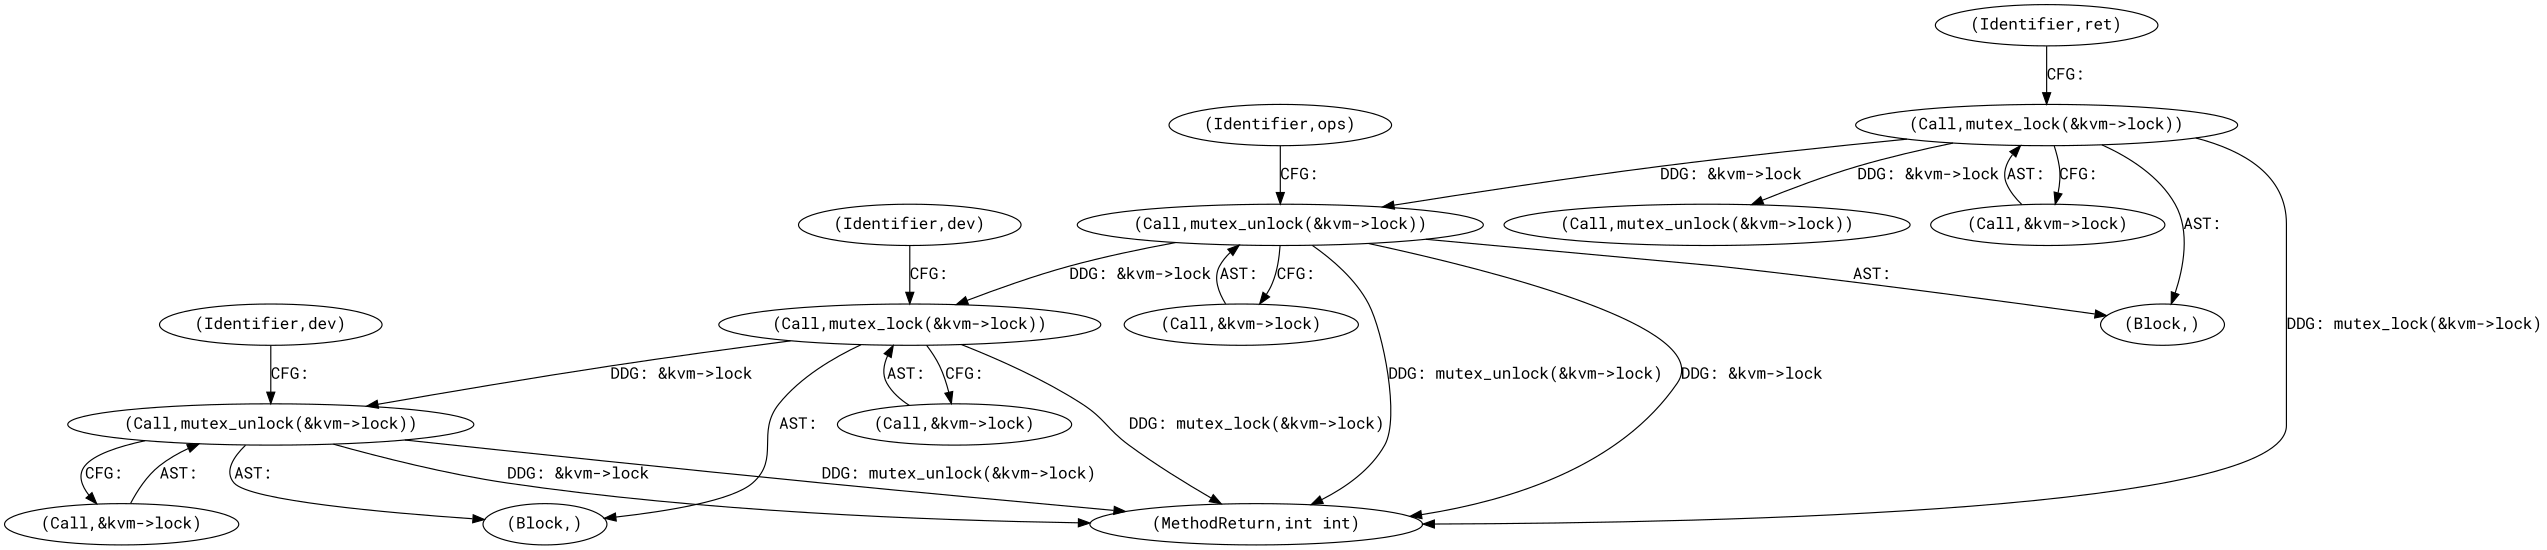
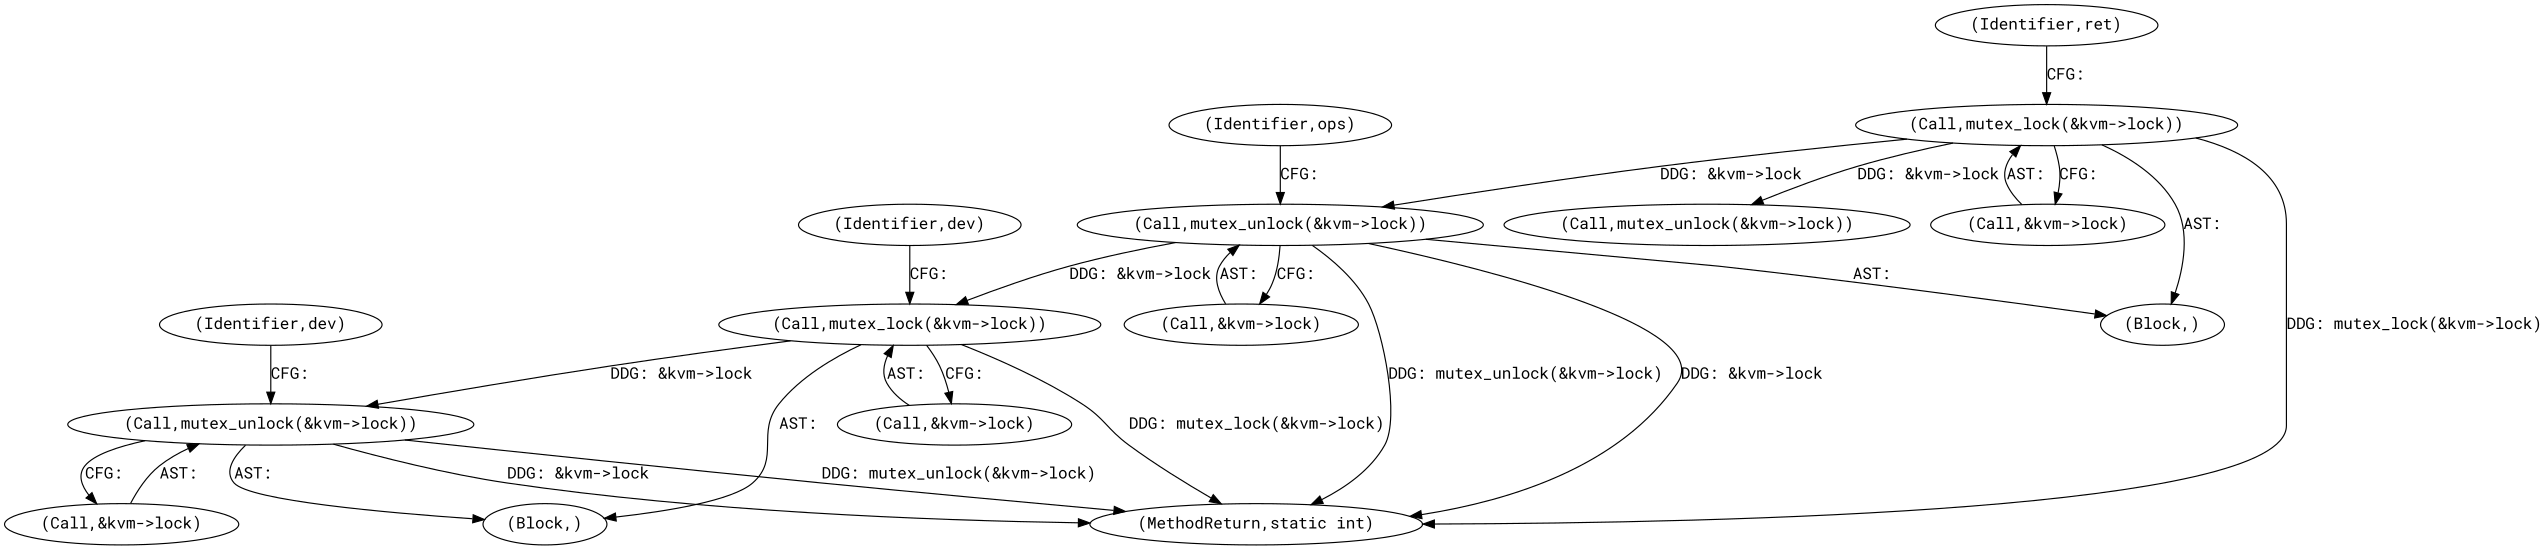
node "(MethodReturn,int int)": label "(MethodReturn,int int)" -> "(MethodReturn,static int)"
